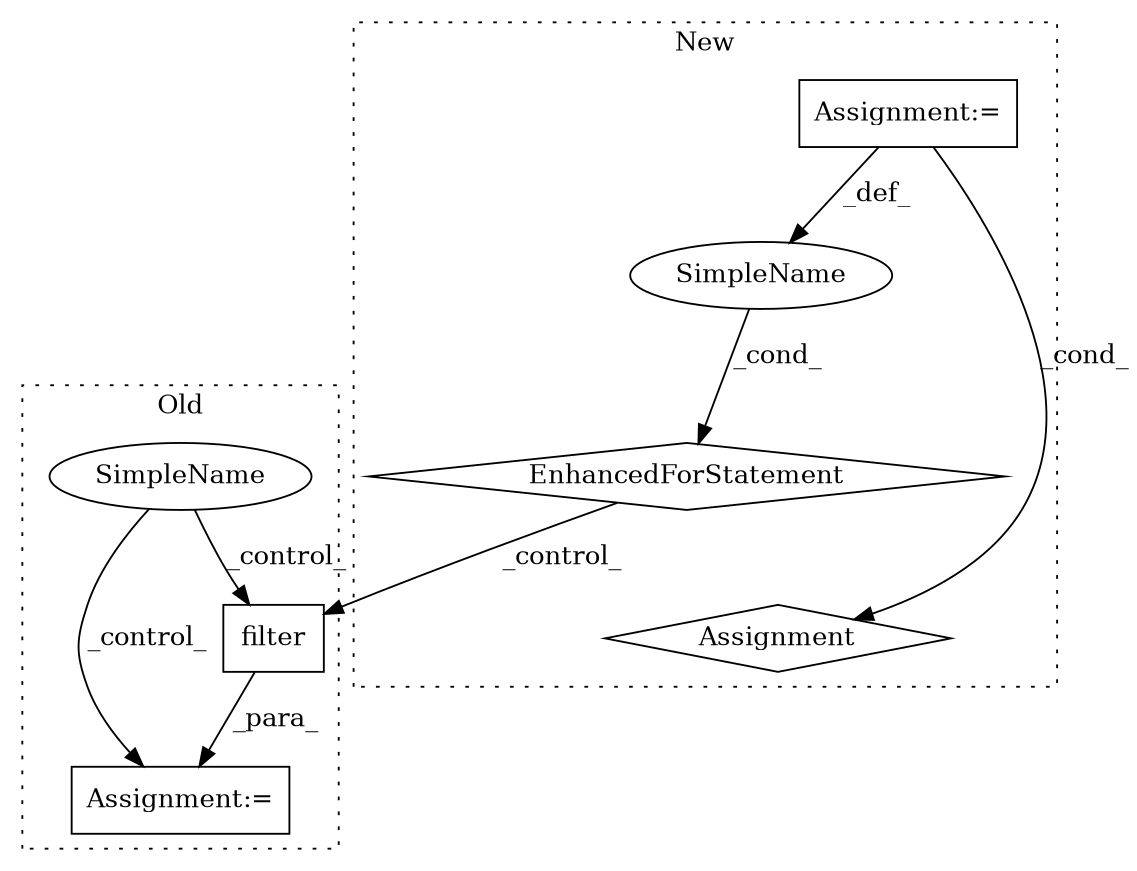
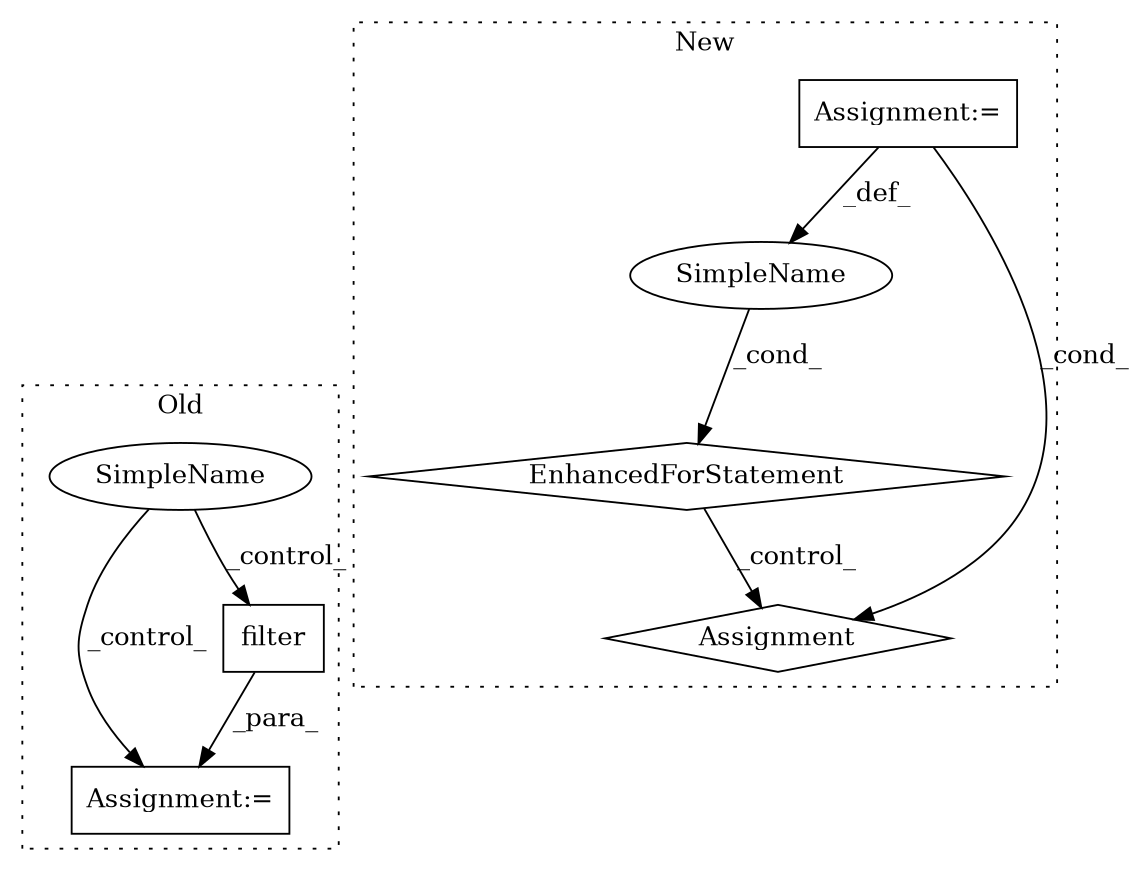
edge "EnhancedForStatement" -> "filter": now "EnhancedForStatement" -> "Assignment"
